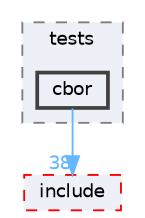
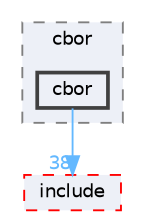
cluster "tests": label "tests" -> "cbor"
